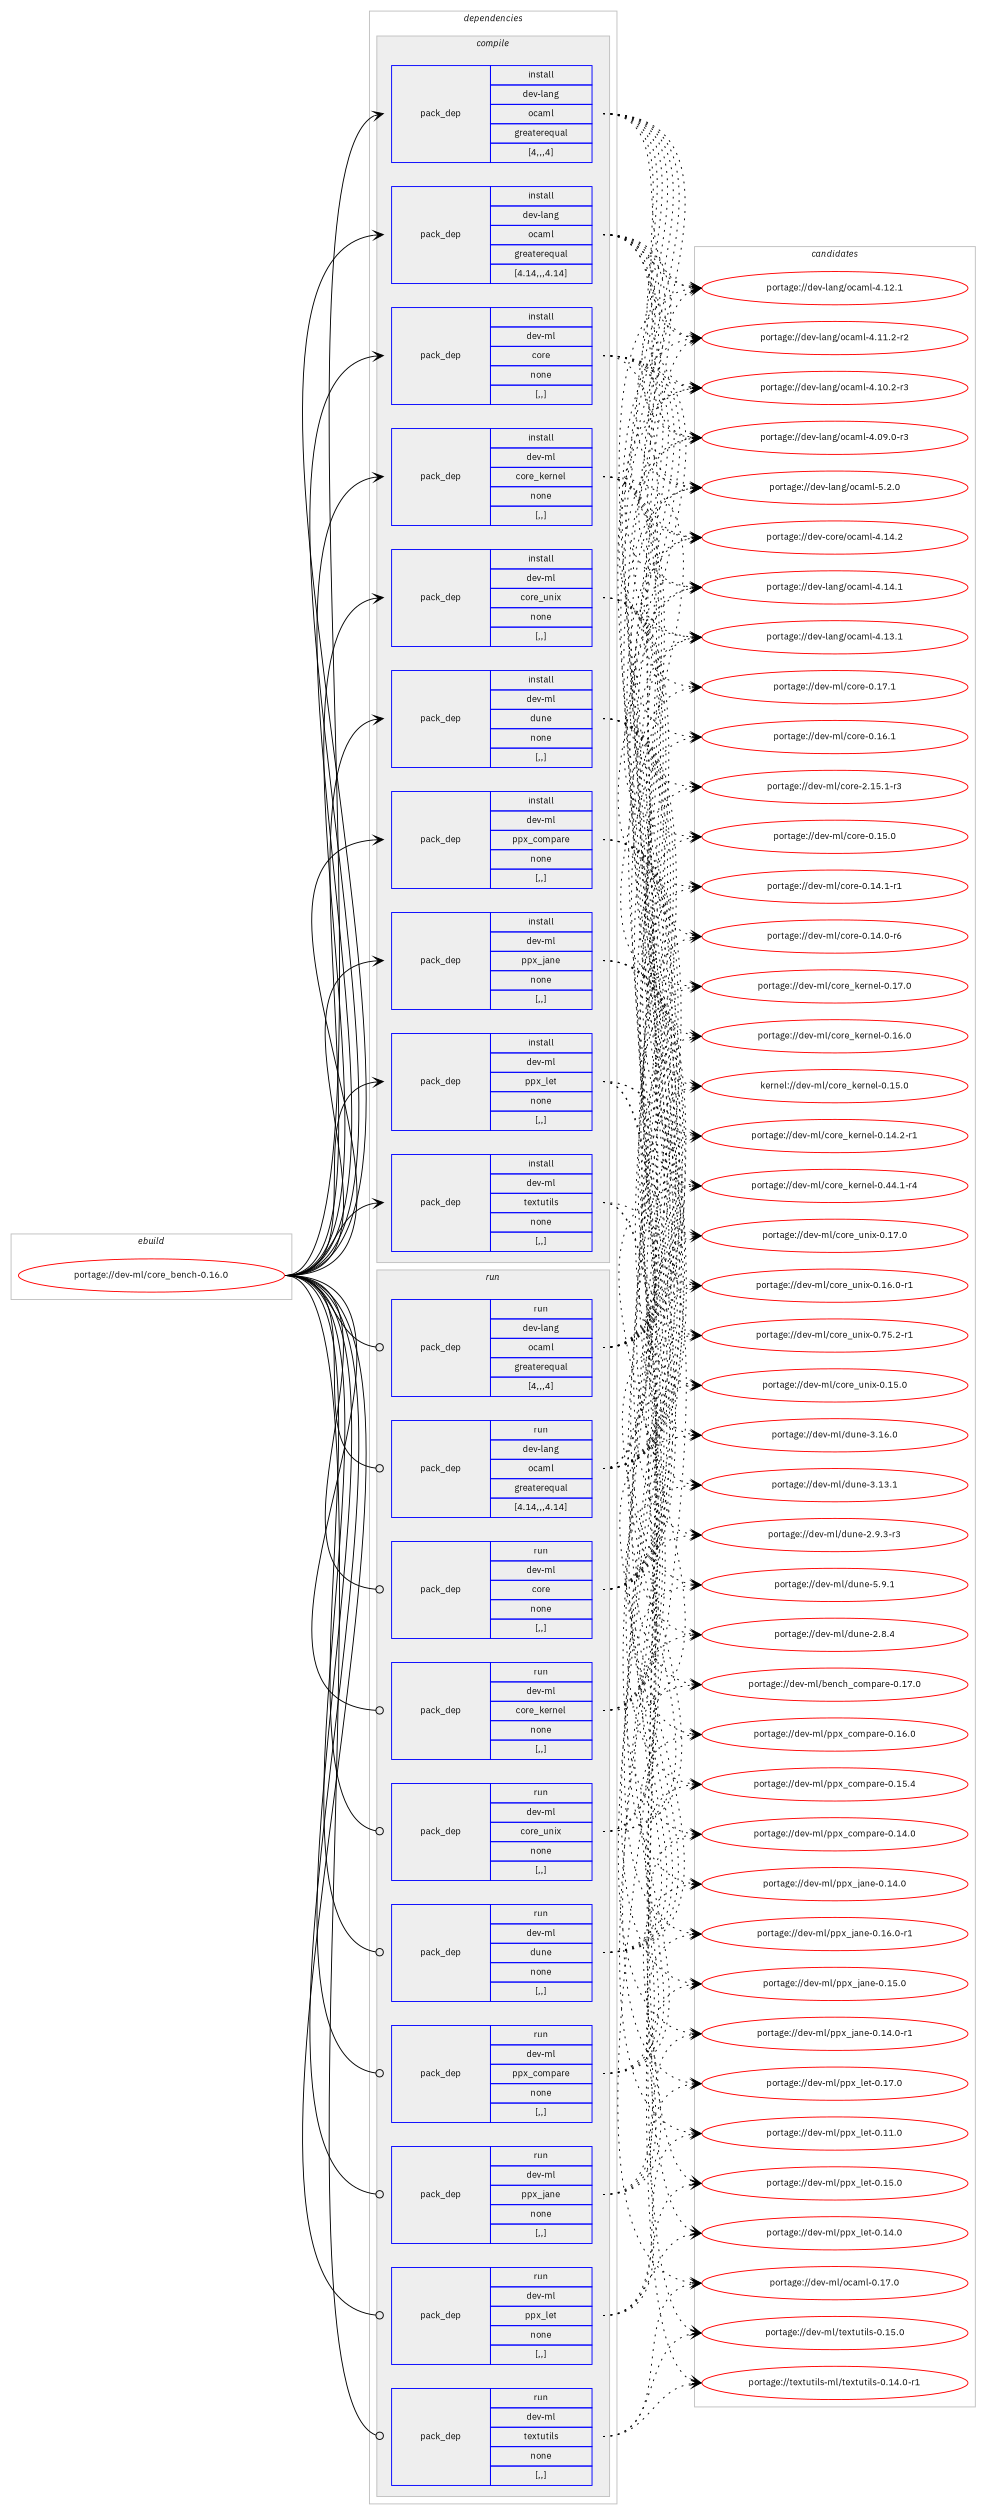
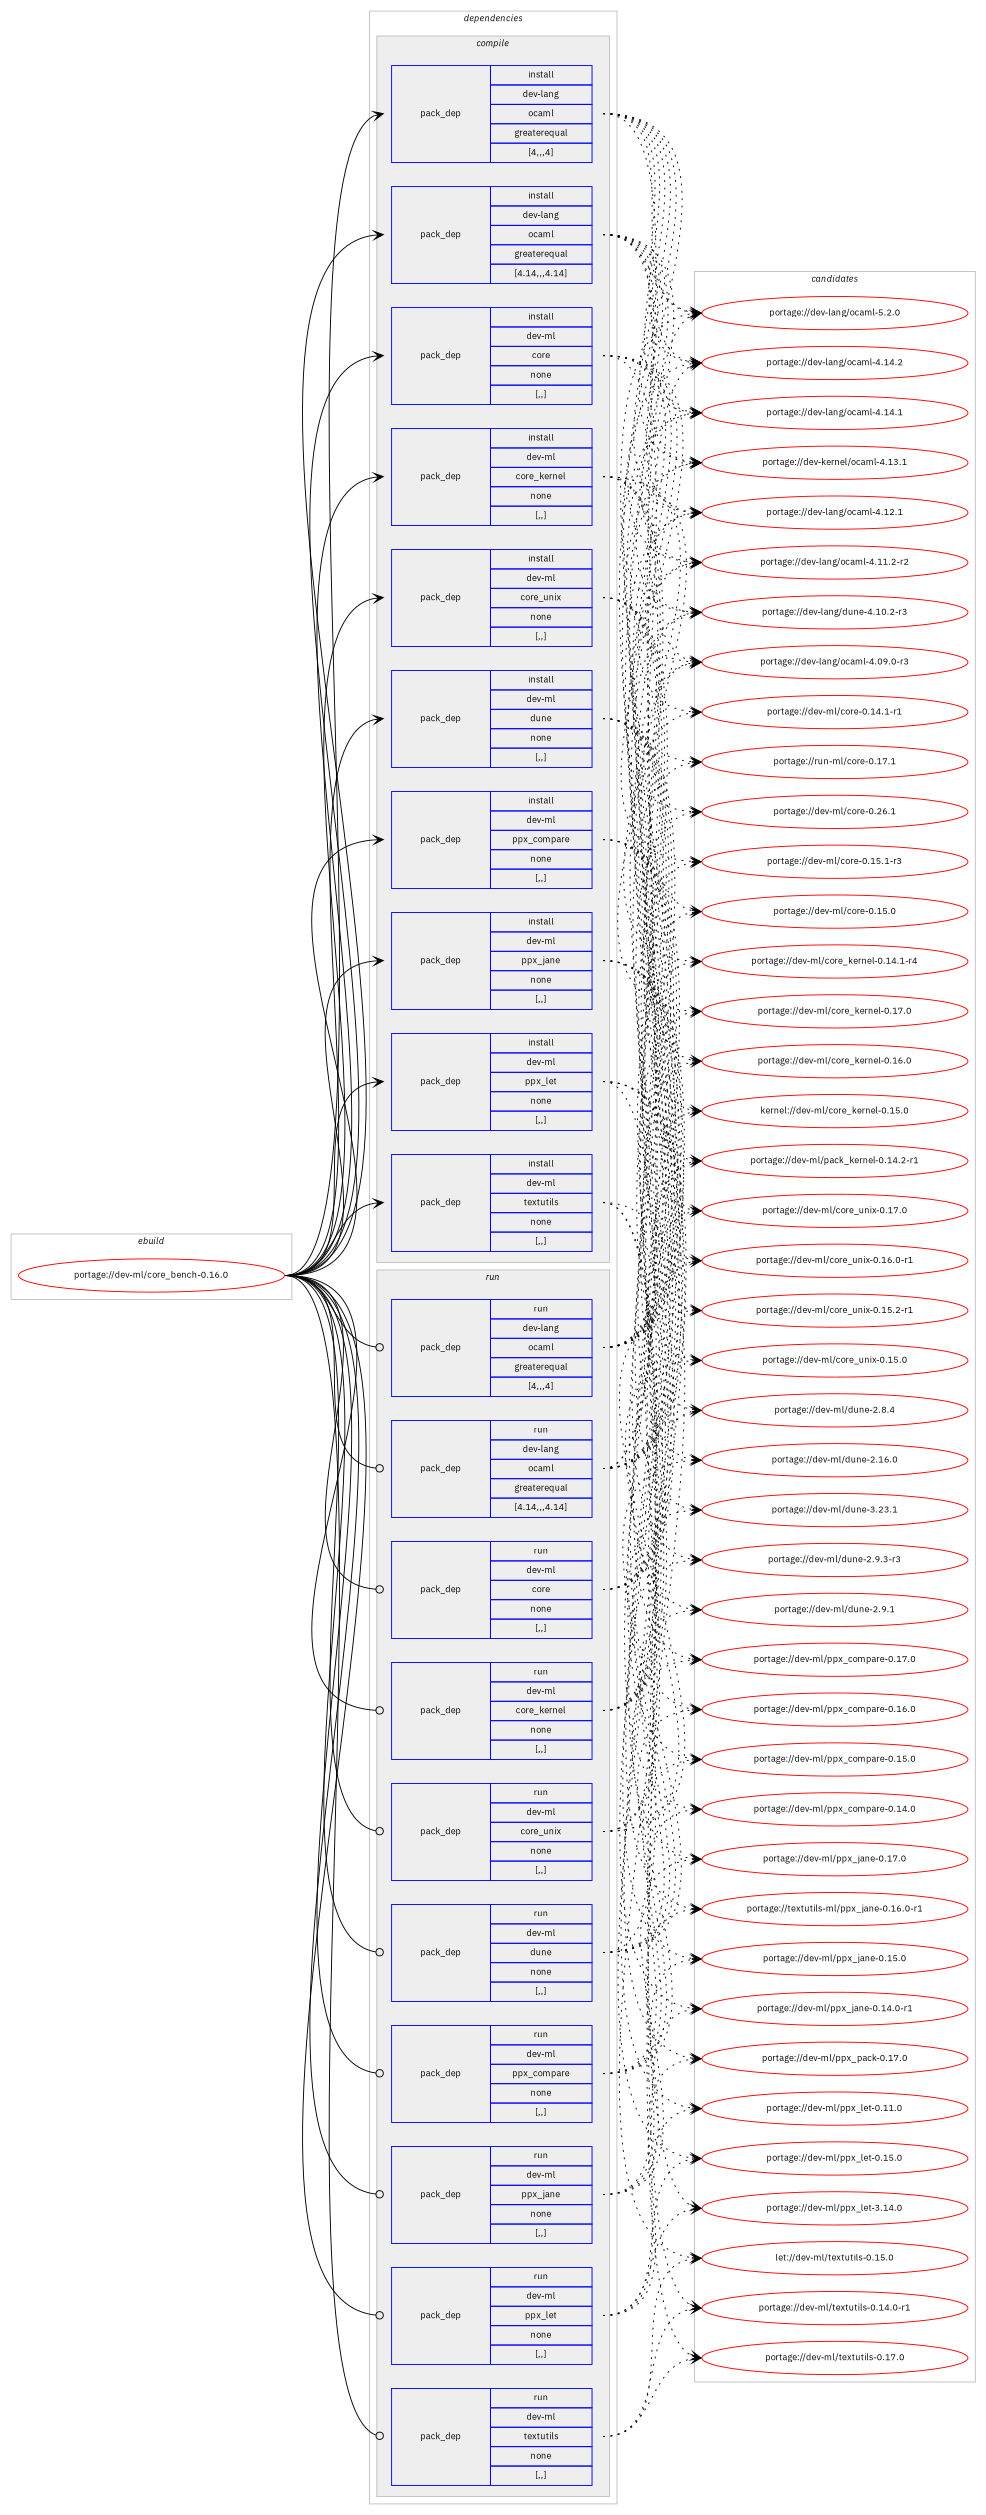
node "portage://dev-lang/ocaml-4.10.2-r3": label "portage://dev-lang/ocaml-4.10.2-r3" -> "portage://dev-lang/dune-4.10.2-r3"
node "portage://dev-core/ocaml-4.14.2": label "portage://dev-core/ocaml-4.14.2" -> "portage://dev-lang/ocaml-4.14.2"
node "portage://dev-lang/ocaml-4.13.1": label "portage://dev-lang/ocaml-4.13.1" -> "portage://dev-kernel/ocaml-4.13.1"
node "portage://dev-ml/core-0.17.1": label "portage://dev-ml/core-0.17.1" -> "portage://run-ml/core-0.17.1"
node "portage://dev-ml/core-0.16.1": label "portage://dev-ml/core-0.16.1" -> "portage://dev-ml/core-0.26.1"
node "portage://dev-ml/core-2.15.1-r3": label "portage://dev-ml/core-2.15.1-r3" -> "portage://dev-ml/core-0.15.1-r3"
node "portage://dev-ml/core-0.14.0-r6": removed
node "portage://dev-ml/core_kernel-0.14.2-r1": label "portage://dev-ml/core_kernel-0.14.2-r1" -> "portage://dev-ml/pack_kernel-0.14.2-r1"
node "portage://dev-ml/core_kernel-0.44.1-r4": label "portage://dev-ml/core_kernel-0.44.1-r4" -> "portage://dev-ml/core_kernel-0.14.1-r4"
node "portage://dev-ml/core_unix-0.75.2-r1": label "portage://dev-ml/core_unix-0.75.2-r1" -> "portage://dev-ml/core_unix-0.15.2-r1"
node "portage://dev-ml/dune-3.16.0": label "portage://dev-ml/dune-3.16.0" -> "portage://dev-ml/dune-2.16.0"
node "portage://dev-ml/dune-3.13.1": label "portage://dev-ml/dune-3.13.1" -> "portage://dev-ml/dune-3.23.1"
node "portage://dev-ml/dune-5.9.1": label "portage://dev-ml/dune-5.9.1" -> "portage://dev-ml/dune-2.9.1"
node "portage://dev-ml/bench_compare-0.17.0": label "portage://dev-ml/bench_compare-0.17.0" -> "portage://dev-ml/ppx_compare-0.17.0"
node "portage://dev-ml/ppx_compare-0.15.4": label "portage://dev-ml/ppx_compare-0.15.4" -> "portage://dev-ml/ppx_compare-0.15.0"
node "portage://dev-ml/ppx_jane-0.14.0": label "portage://dev-ml/ppx_jane-0.14.0" -> "portage://dev-ml/ppx_jane-0.17.0"
node "portage://dev-ml/ppx_jane-0.16.0-r1": label "portage://dev-ml/ppx_jane-0.16.0-r1" -> "portage://textutils-ml/ppx_jane-0.16.0-r1"
node "portage://dev-ml/ppx_let-0.17.0": label "portage://dev-ml/ppx_let-0.17.0" -> "portage://dev-ml/ppx_pack-0.17.0"
node "portage://dev-ml/ppx_let-0.14.0": label "portage://dev-ml/ppx_let-0.14.0" -> "portage://dev-ml/ppx_let-3.14.0"
node "portage://dev-ml/ocaml-0.17.0": label "portage://dev-ml/ocaml-0.17.0" -> "portage://dev-ml/textutils-0.17.0"
node "portage://dev-ml/textutils-0.15.0": label "portage://dev-ml/textutils-0.15.0" -> "let://dev-ml/textutils-0.15.0"
node "portage://textutils-ml/textutils-0.14.0-r1": label "portage://textutils-ml/textutils-0.14.0-r1" -> "portage://dev-ml/textutils-0.14.0-r1"
